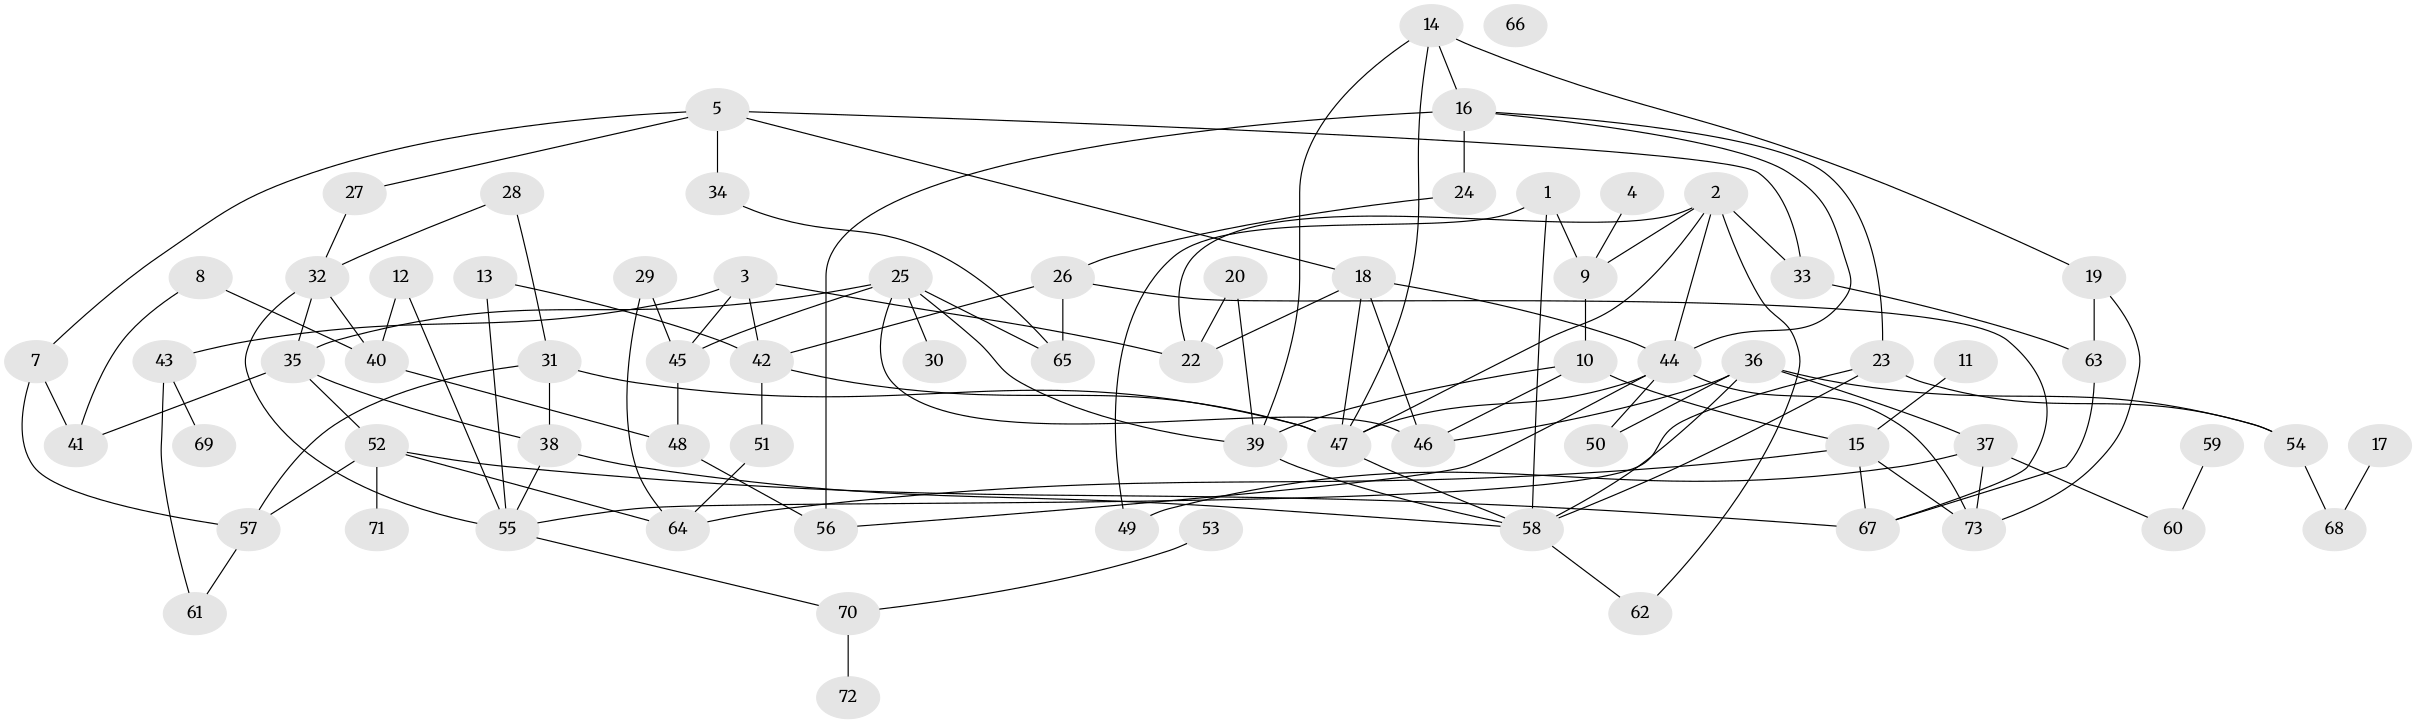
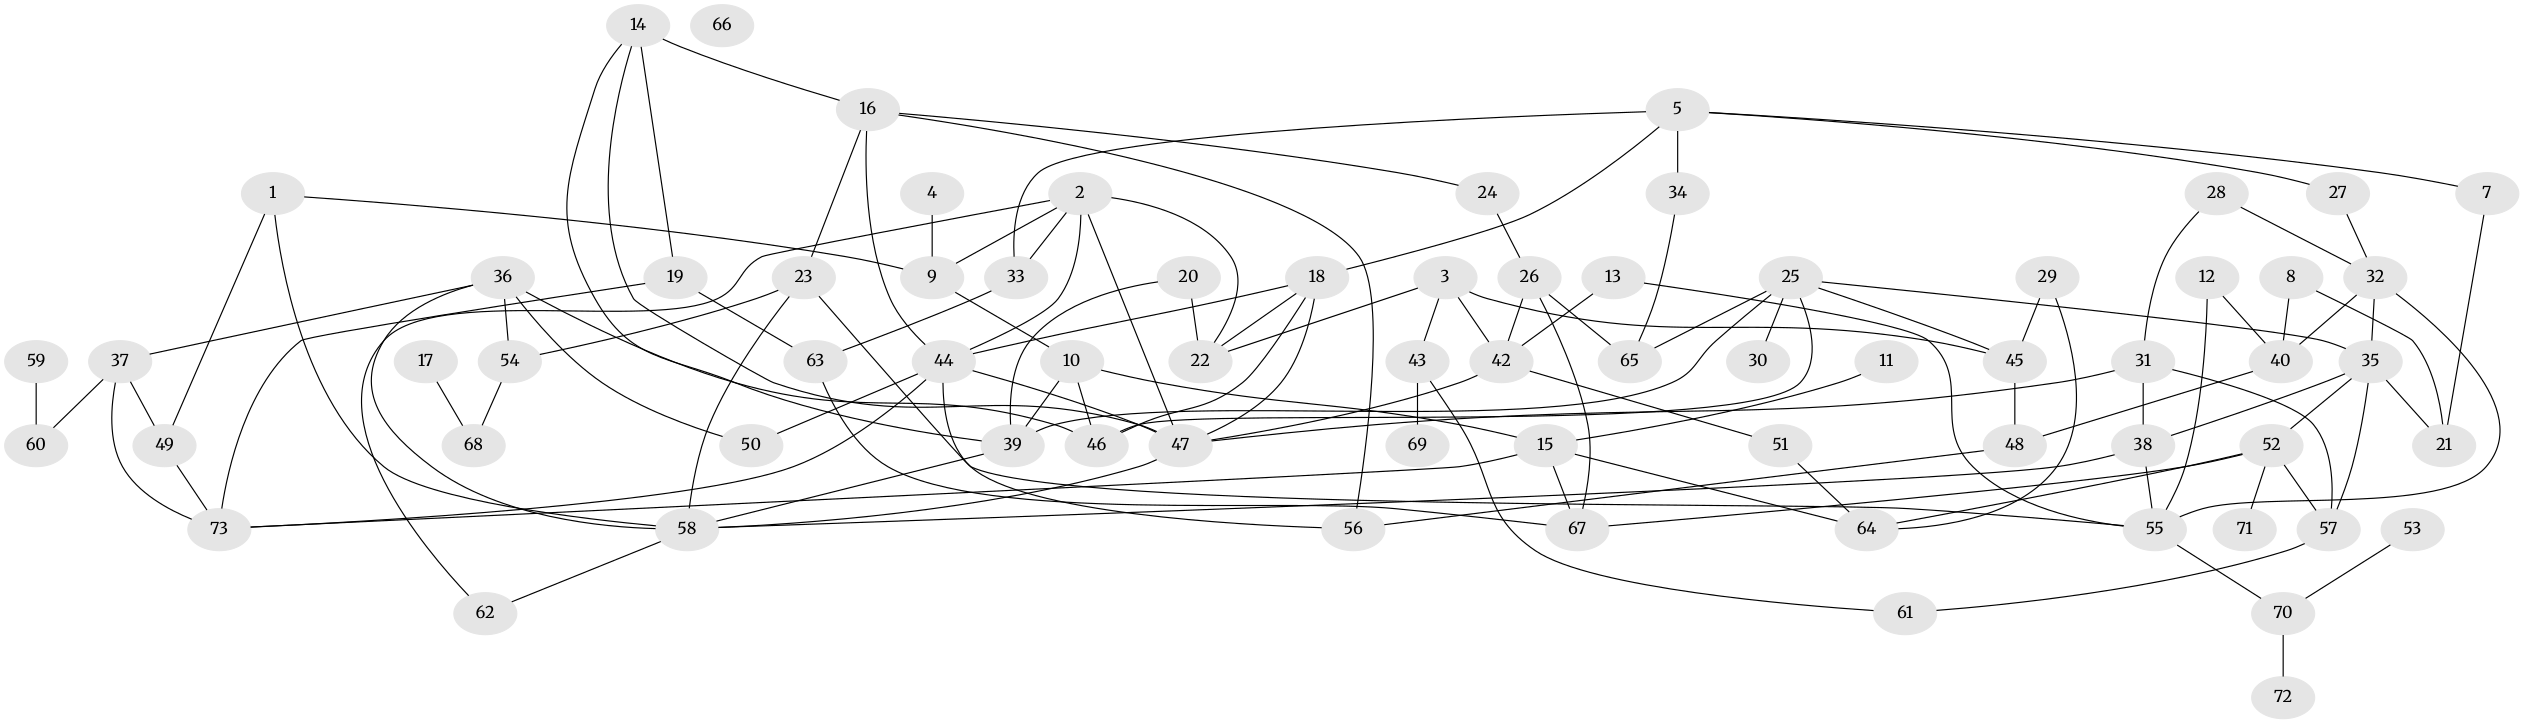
node "41": label "41" -> "21"
edge "49" -- "73": added
edge "7" -- "57": now "35" -- "57"
